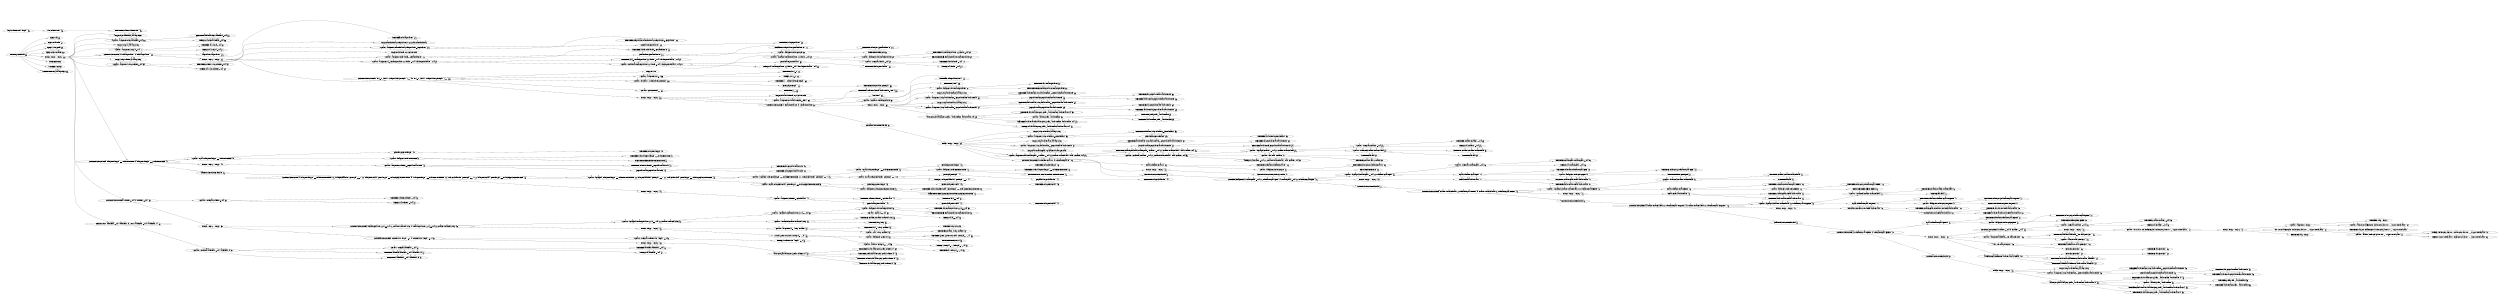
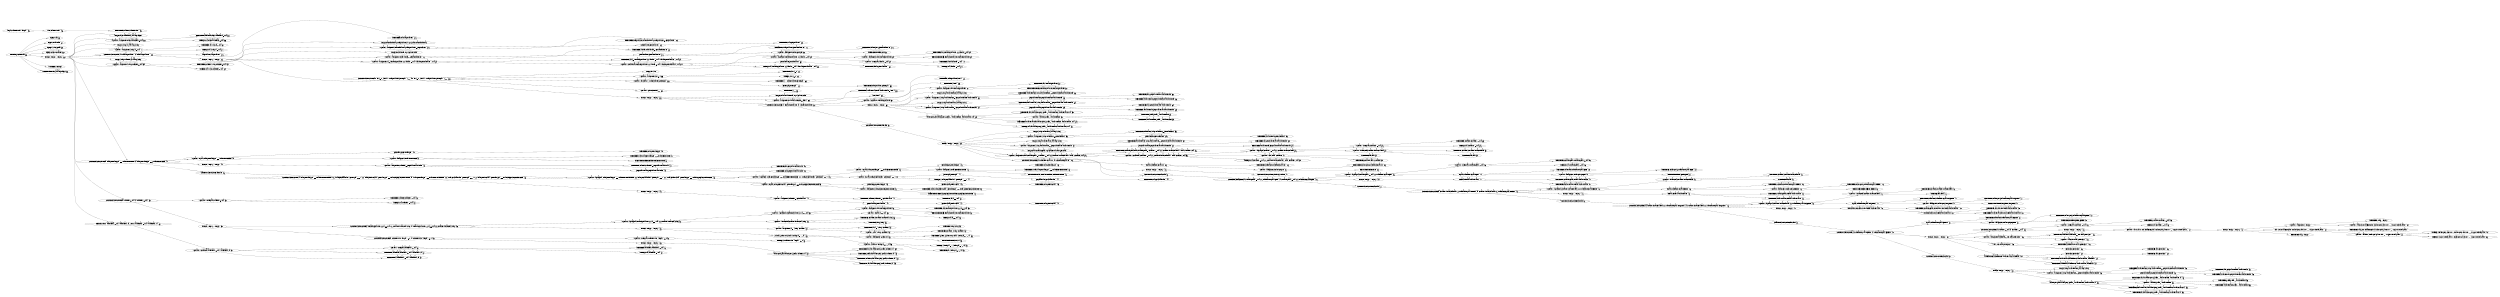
node "(MODIFIER,PUBLIC)": removed
